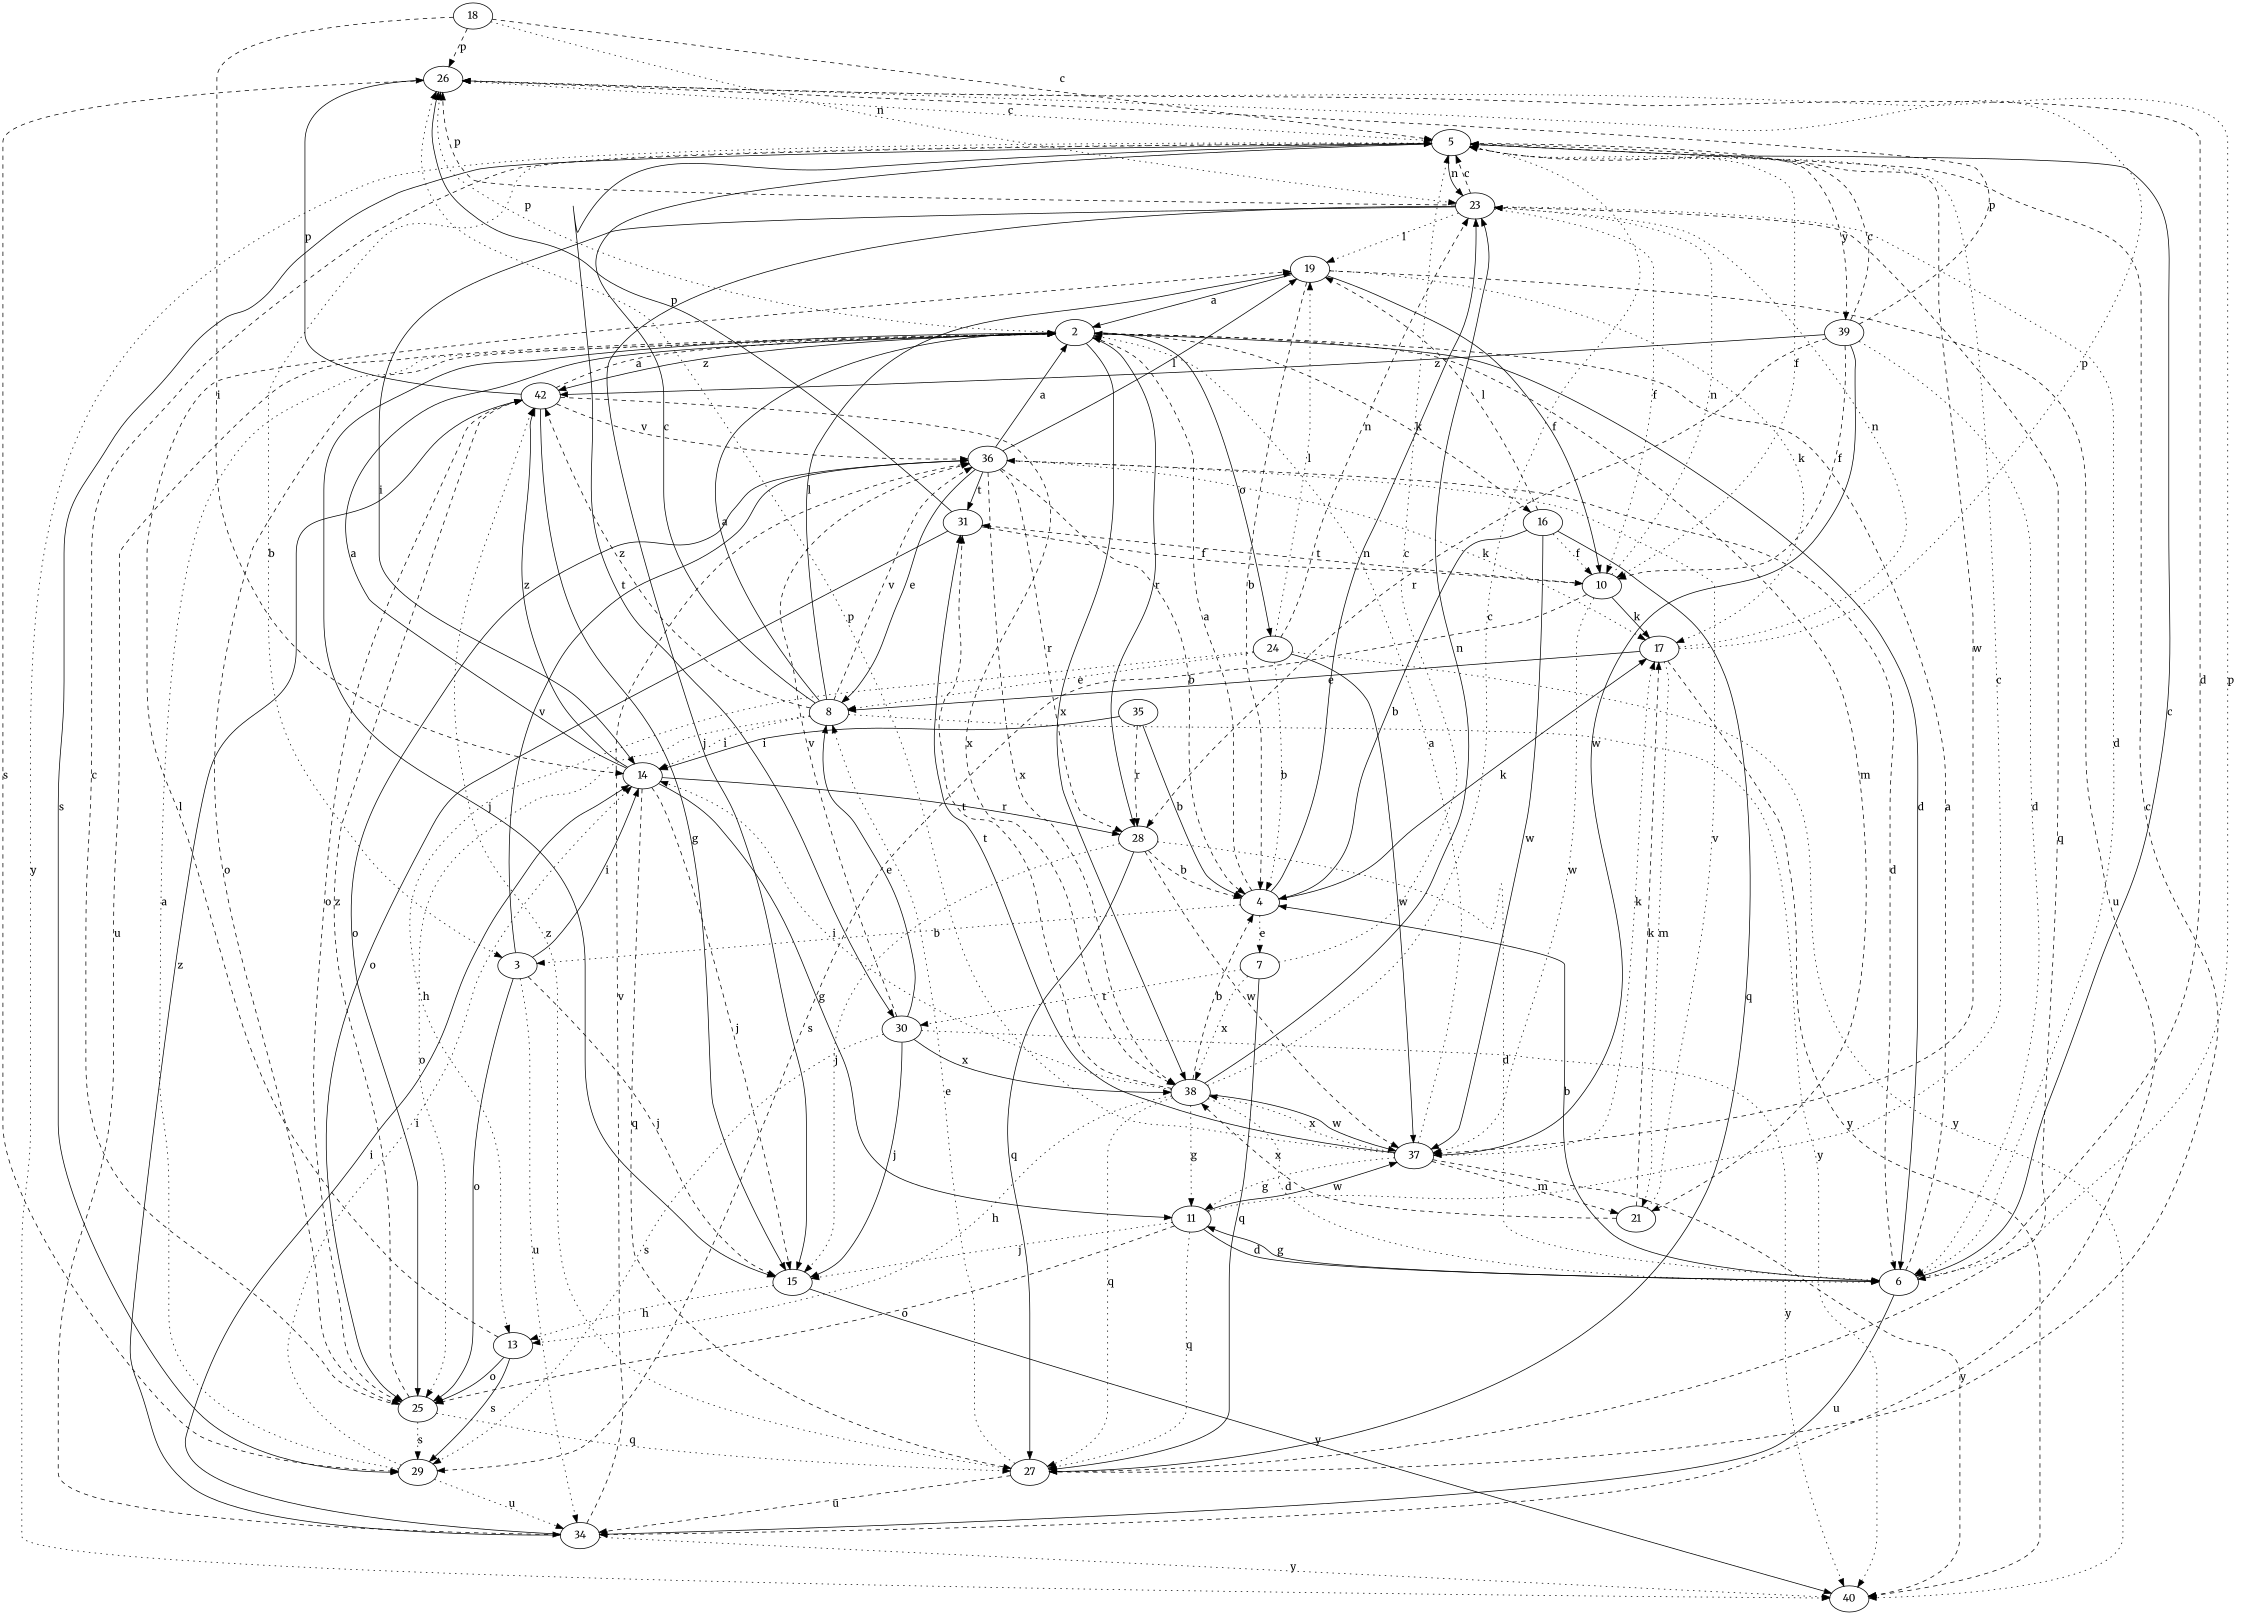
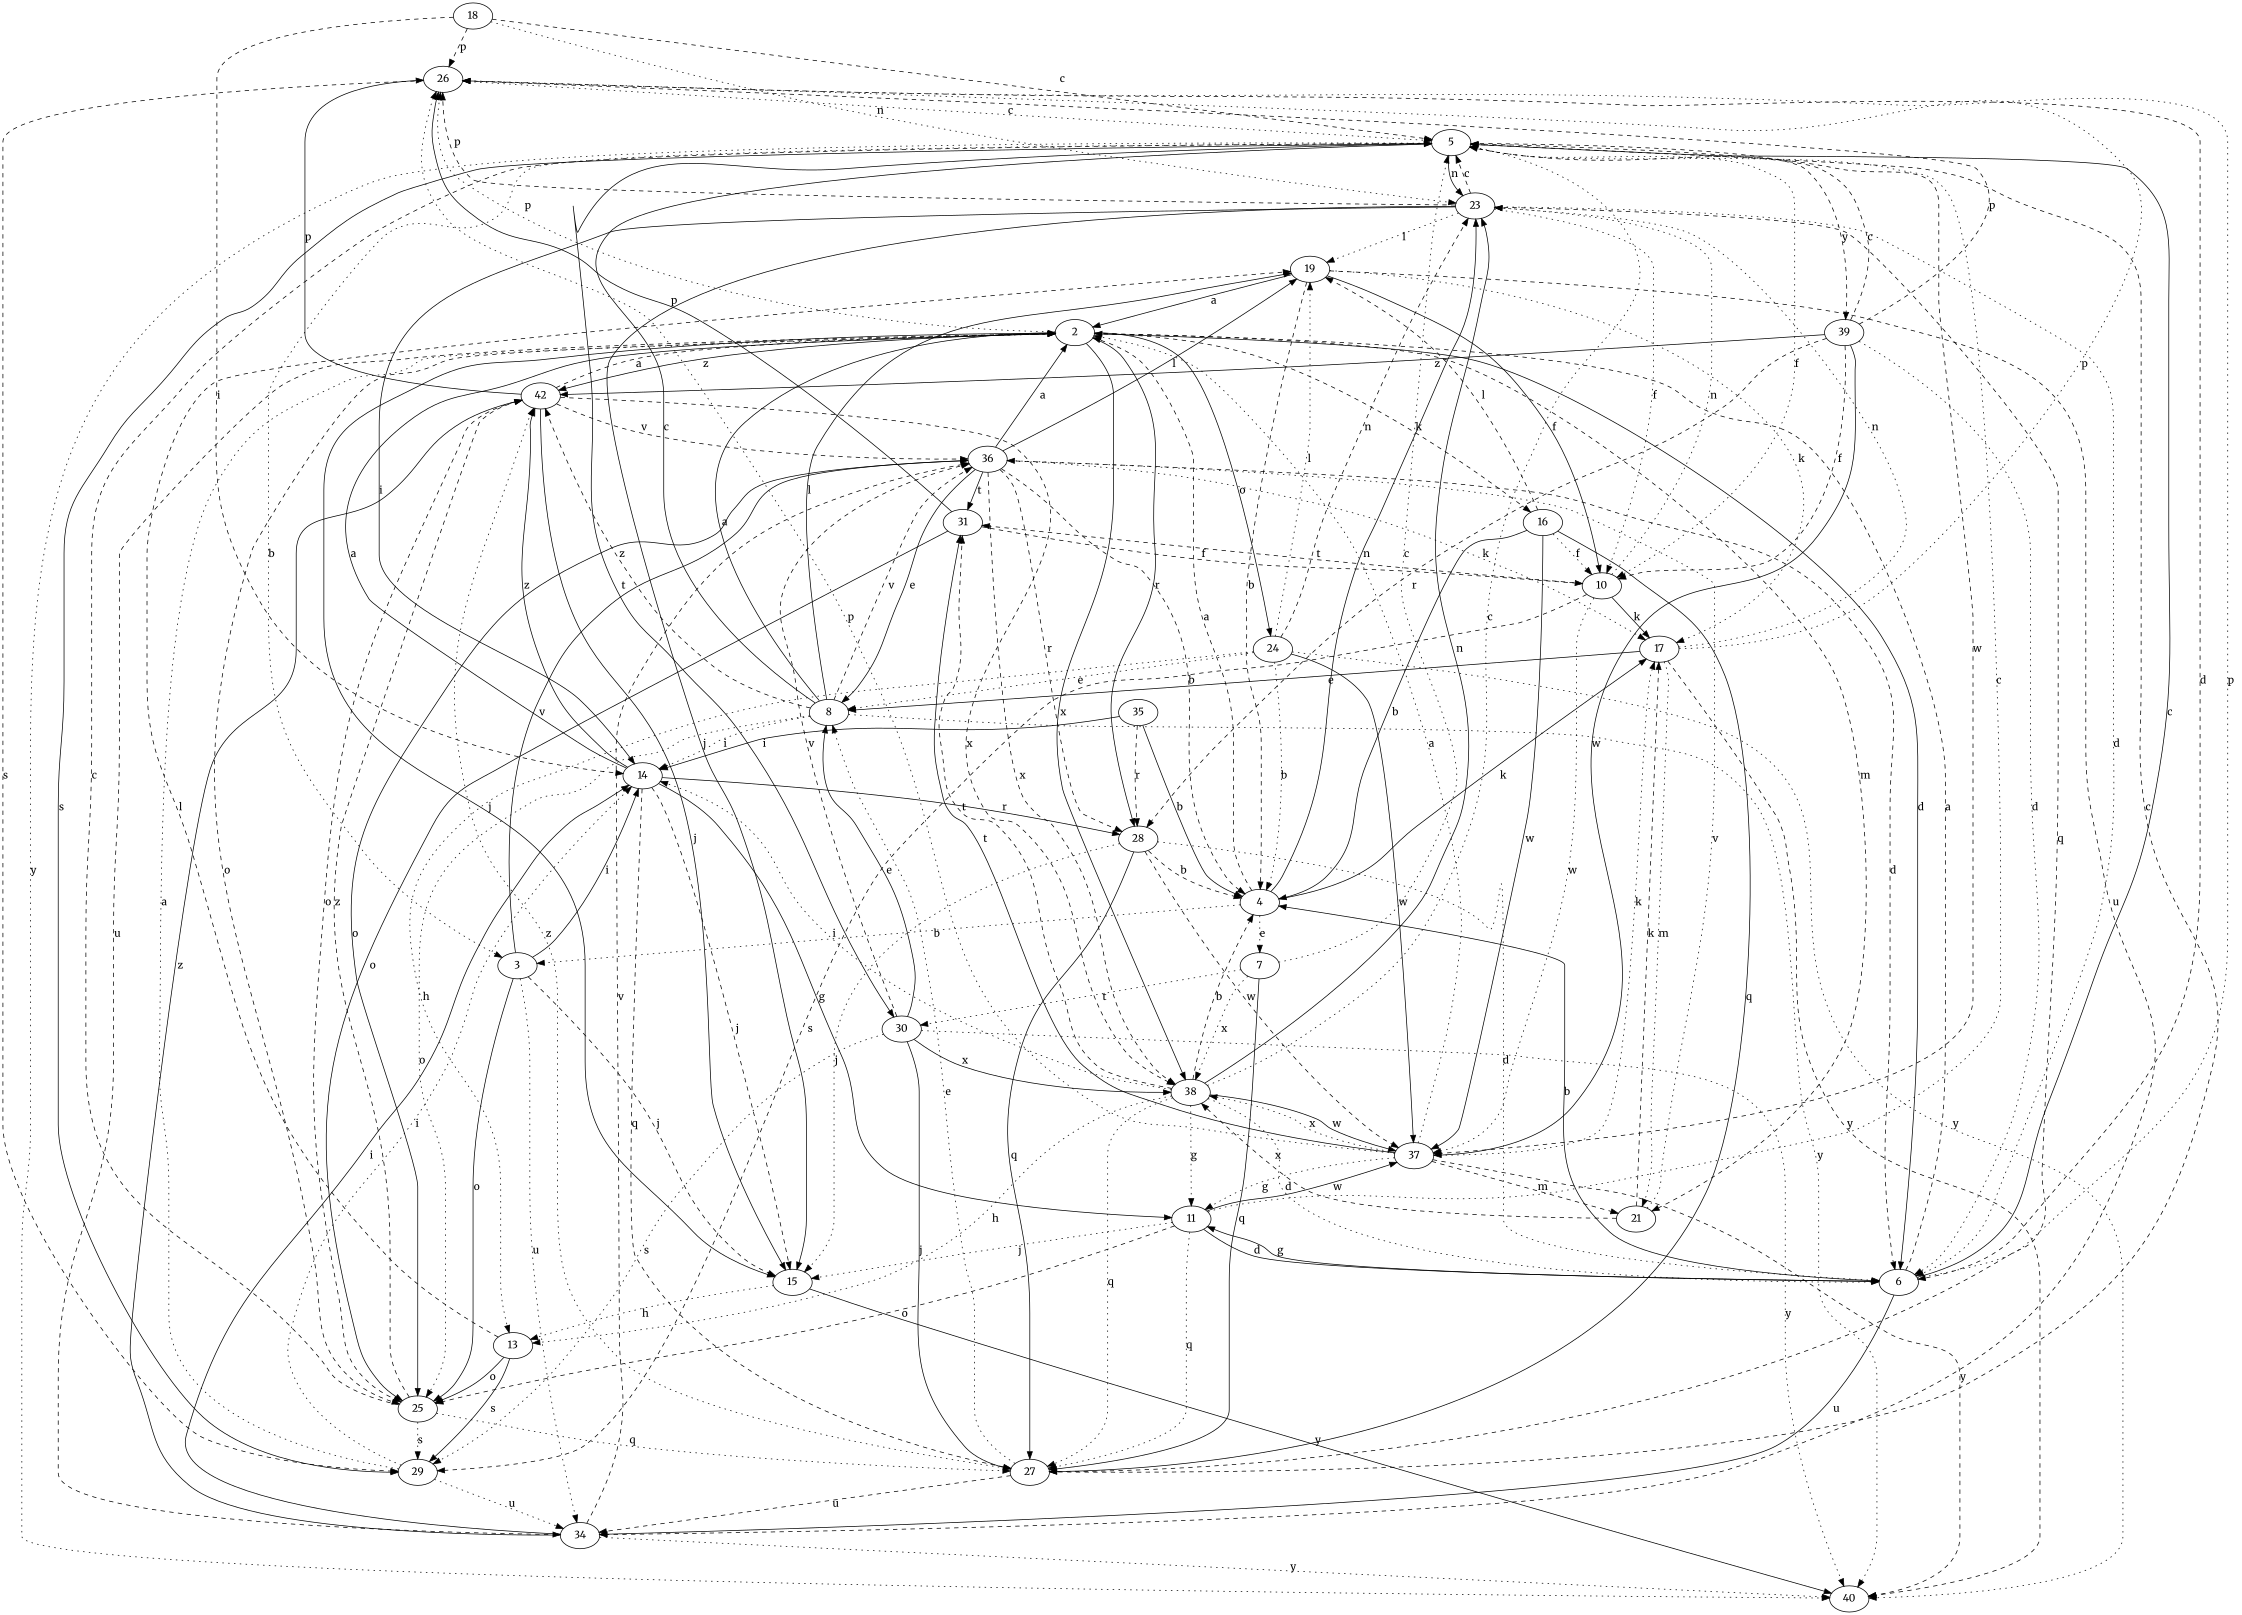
edge "42" -> "15": label "g" -> "j"
edge "30" -> "15": now "30" -> "27"
